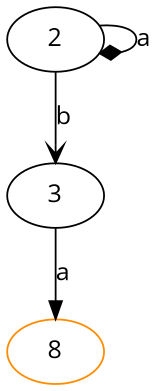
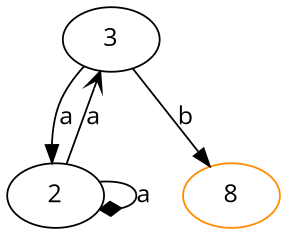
edge "3" -> "2": added, label "a"
edge "2" -> "3": label "b" -> "a"
edge "3" -> "8": label "a" -> "b"
